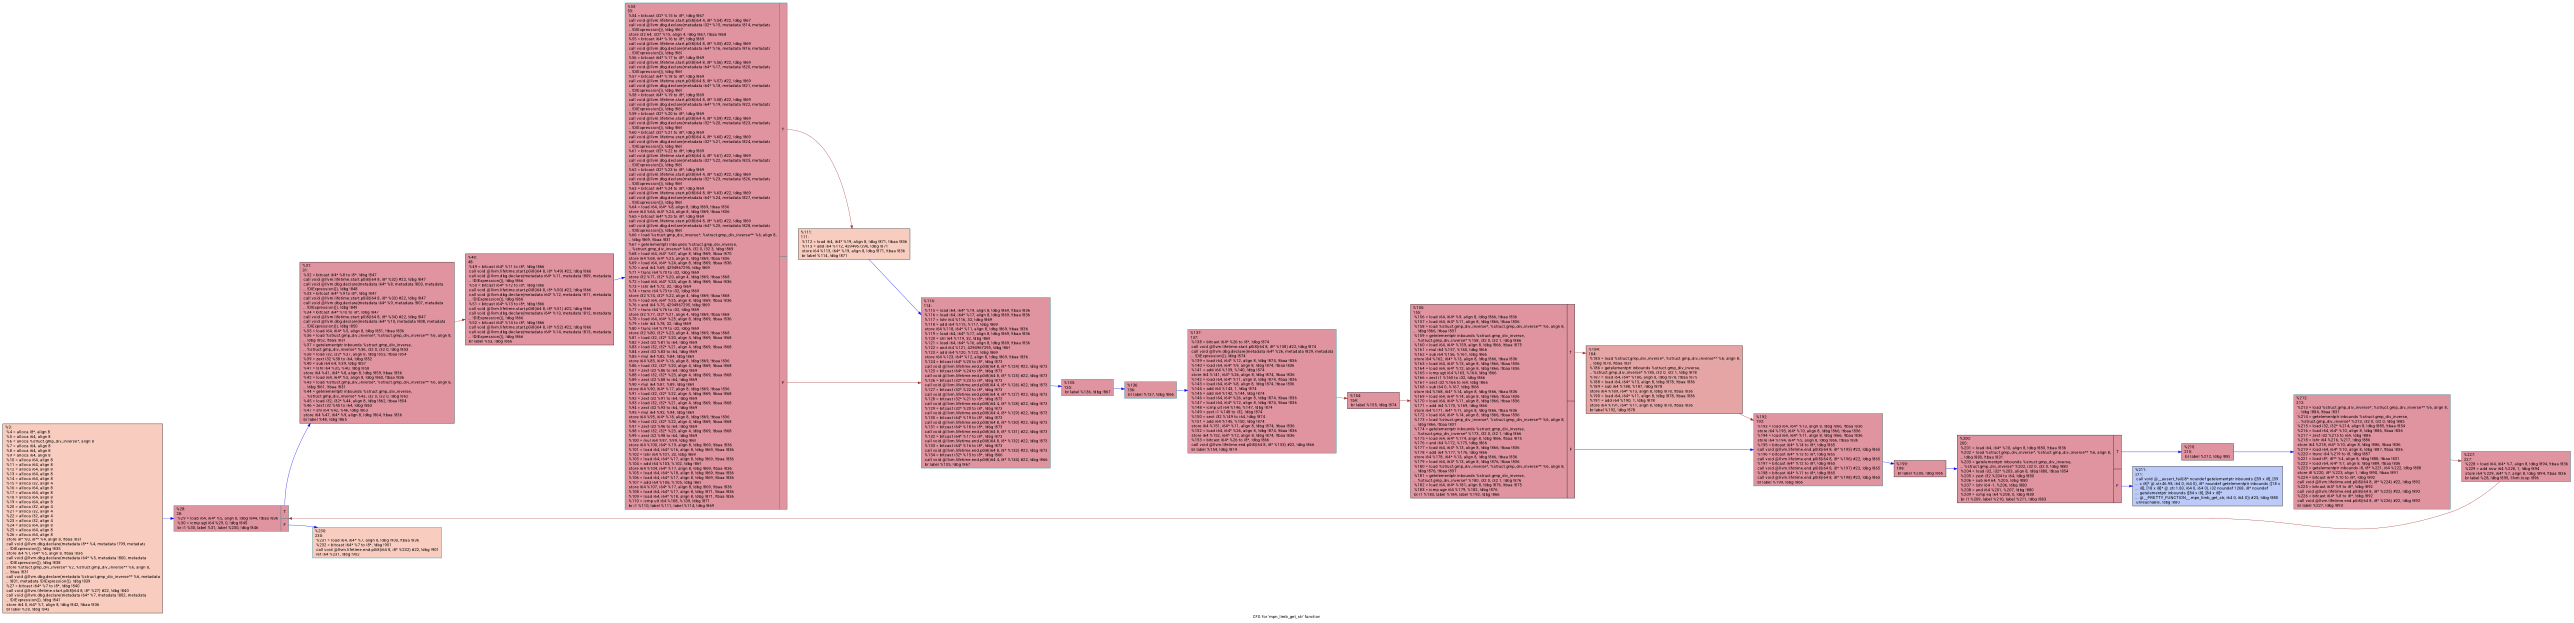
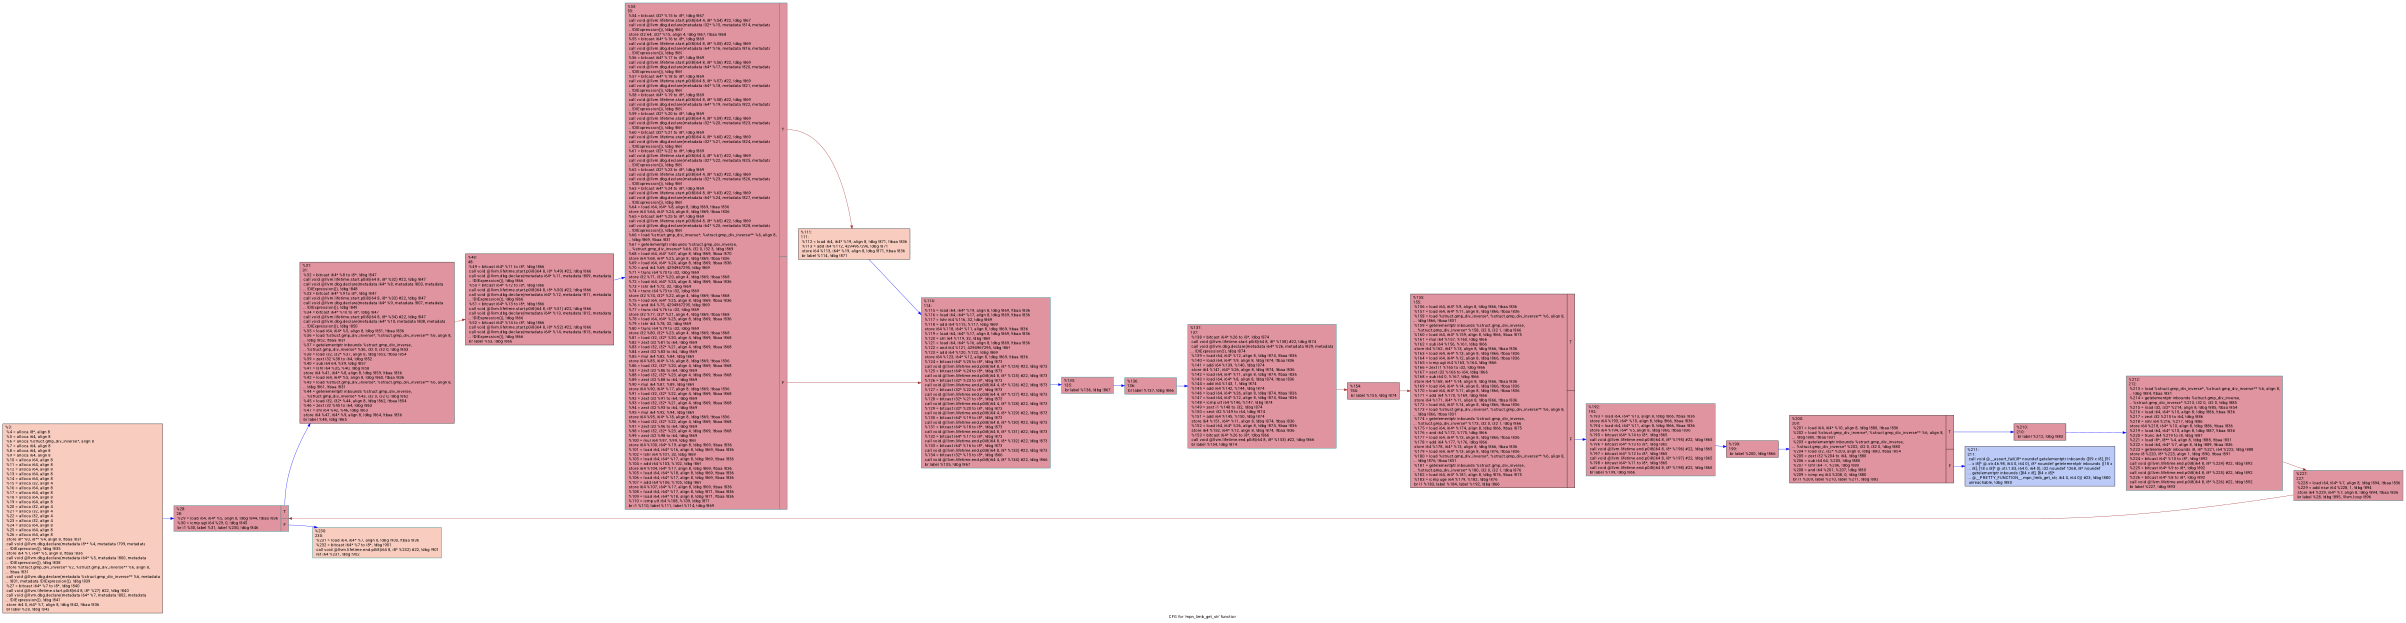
node "%184:": removed
